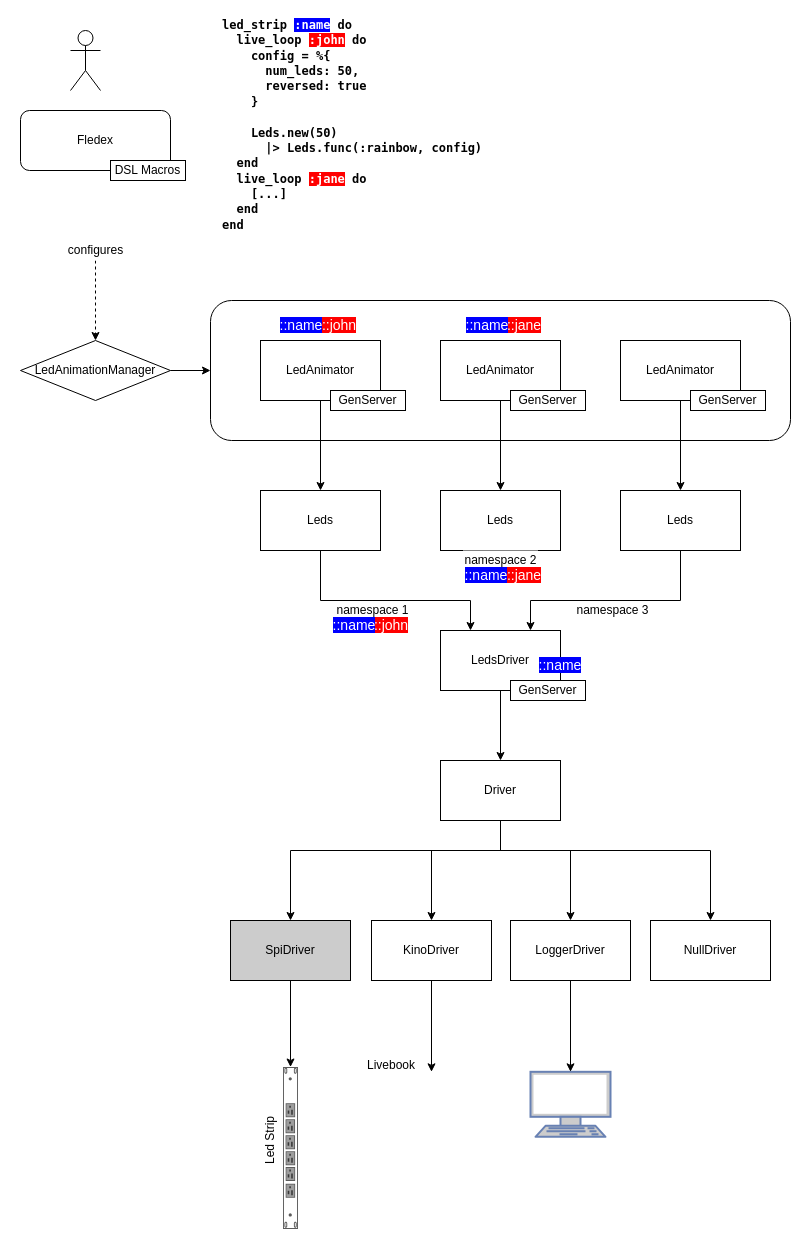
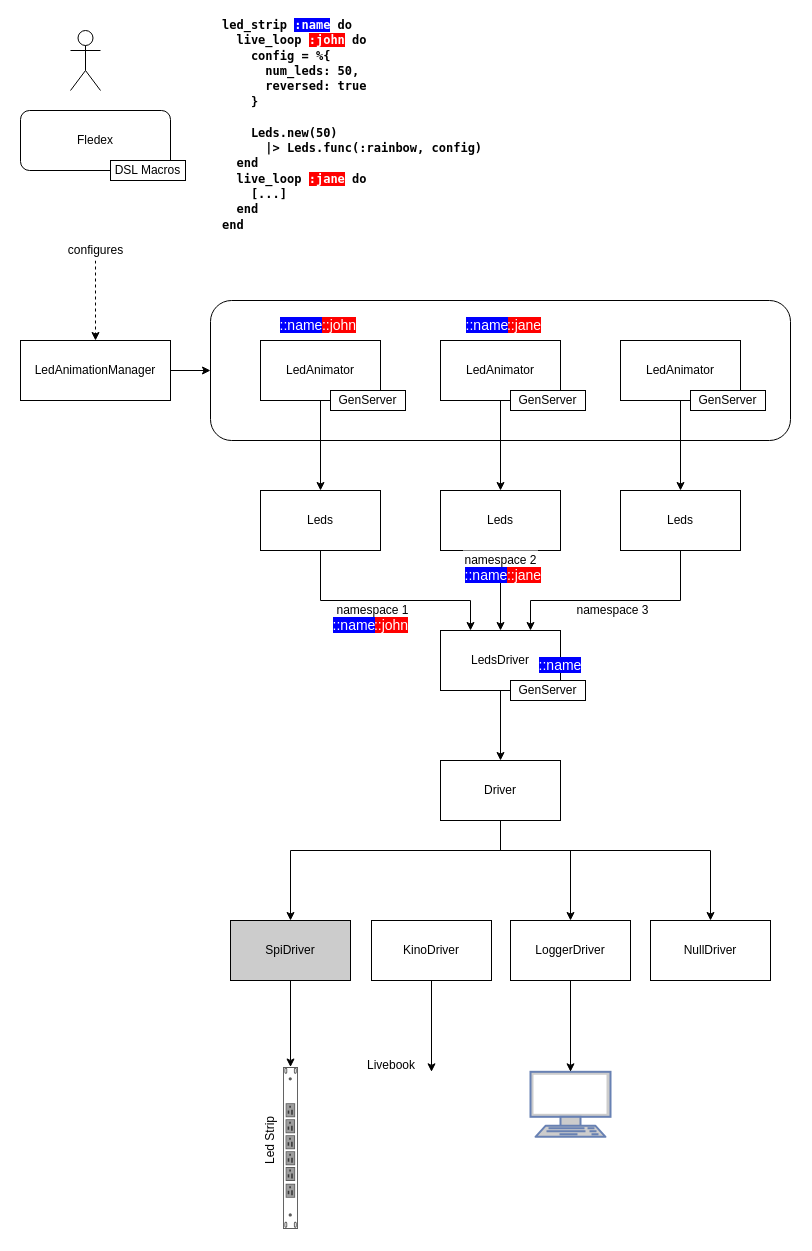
node "LedAnimationManager": shape diamond -> rectangle
edge "namespace 2" -> "LedsDriver": added
edge "Driver" -> "KinoDriver": removed
